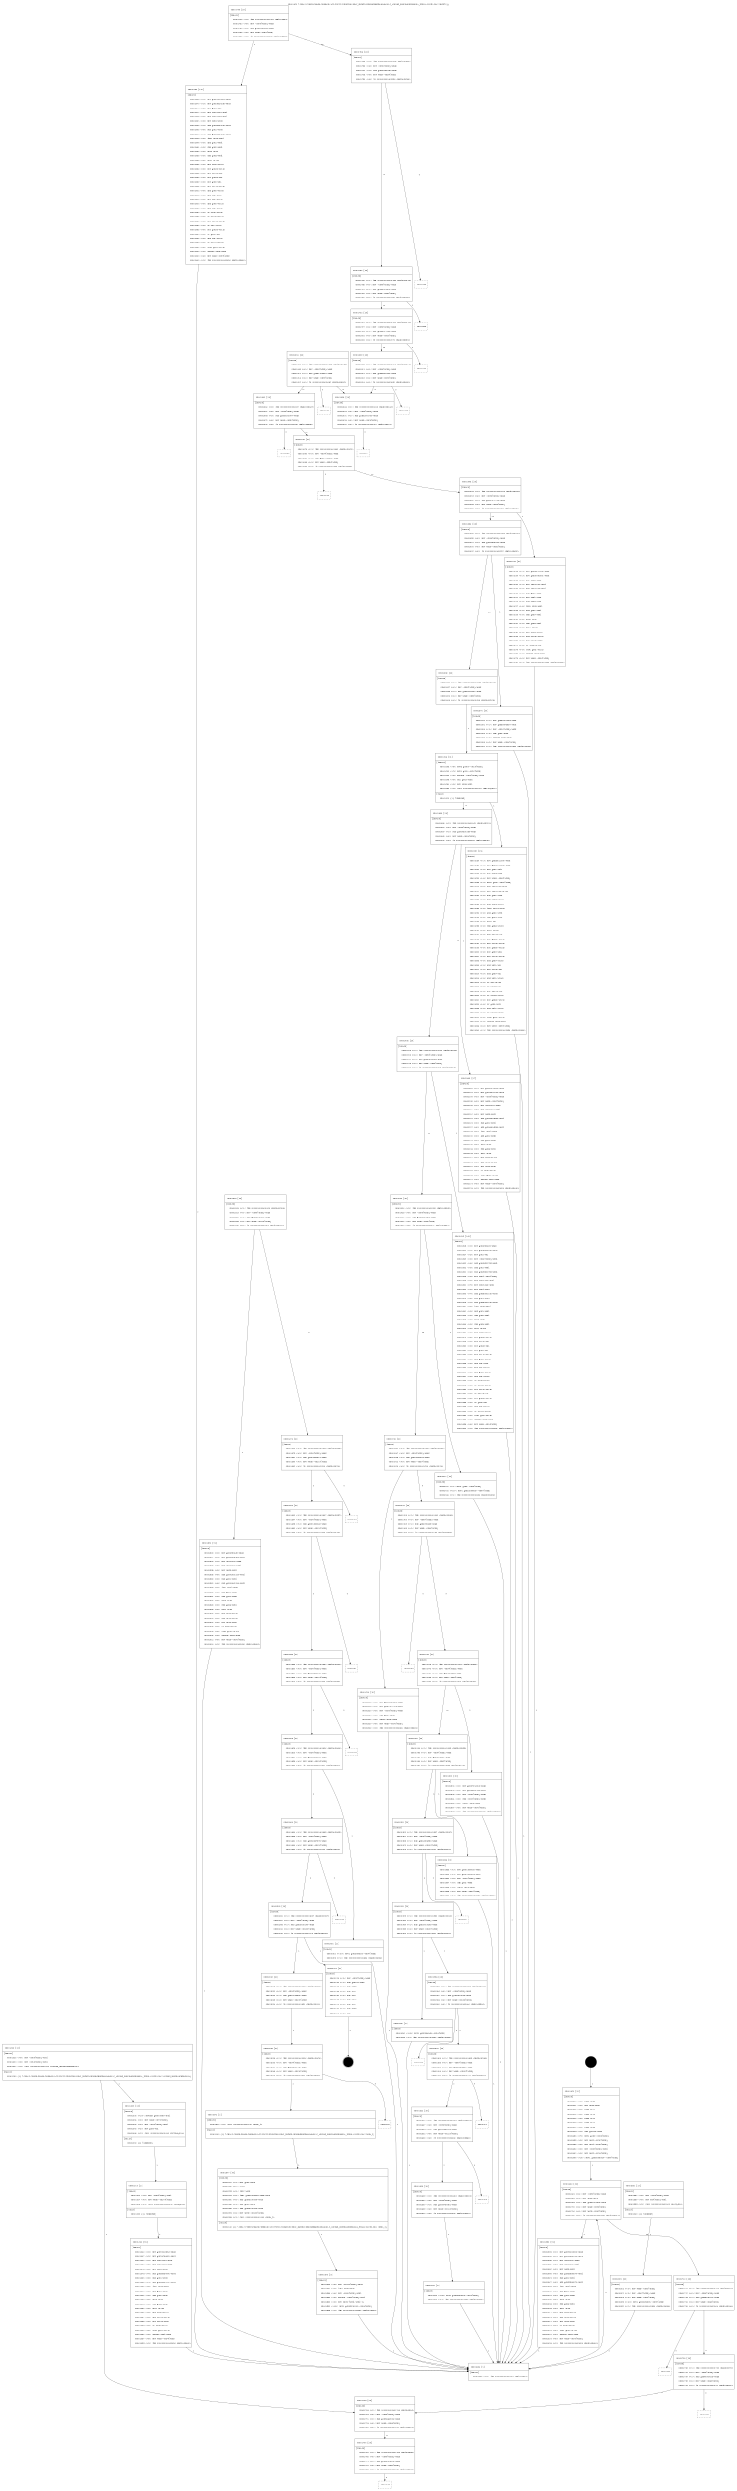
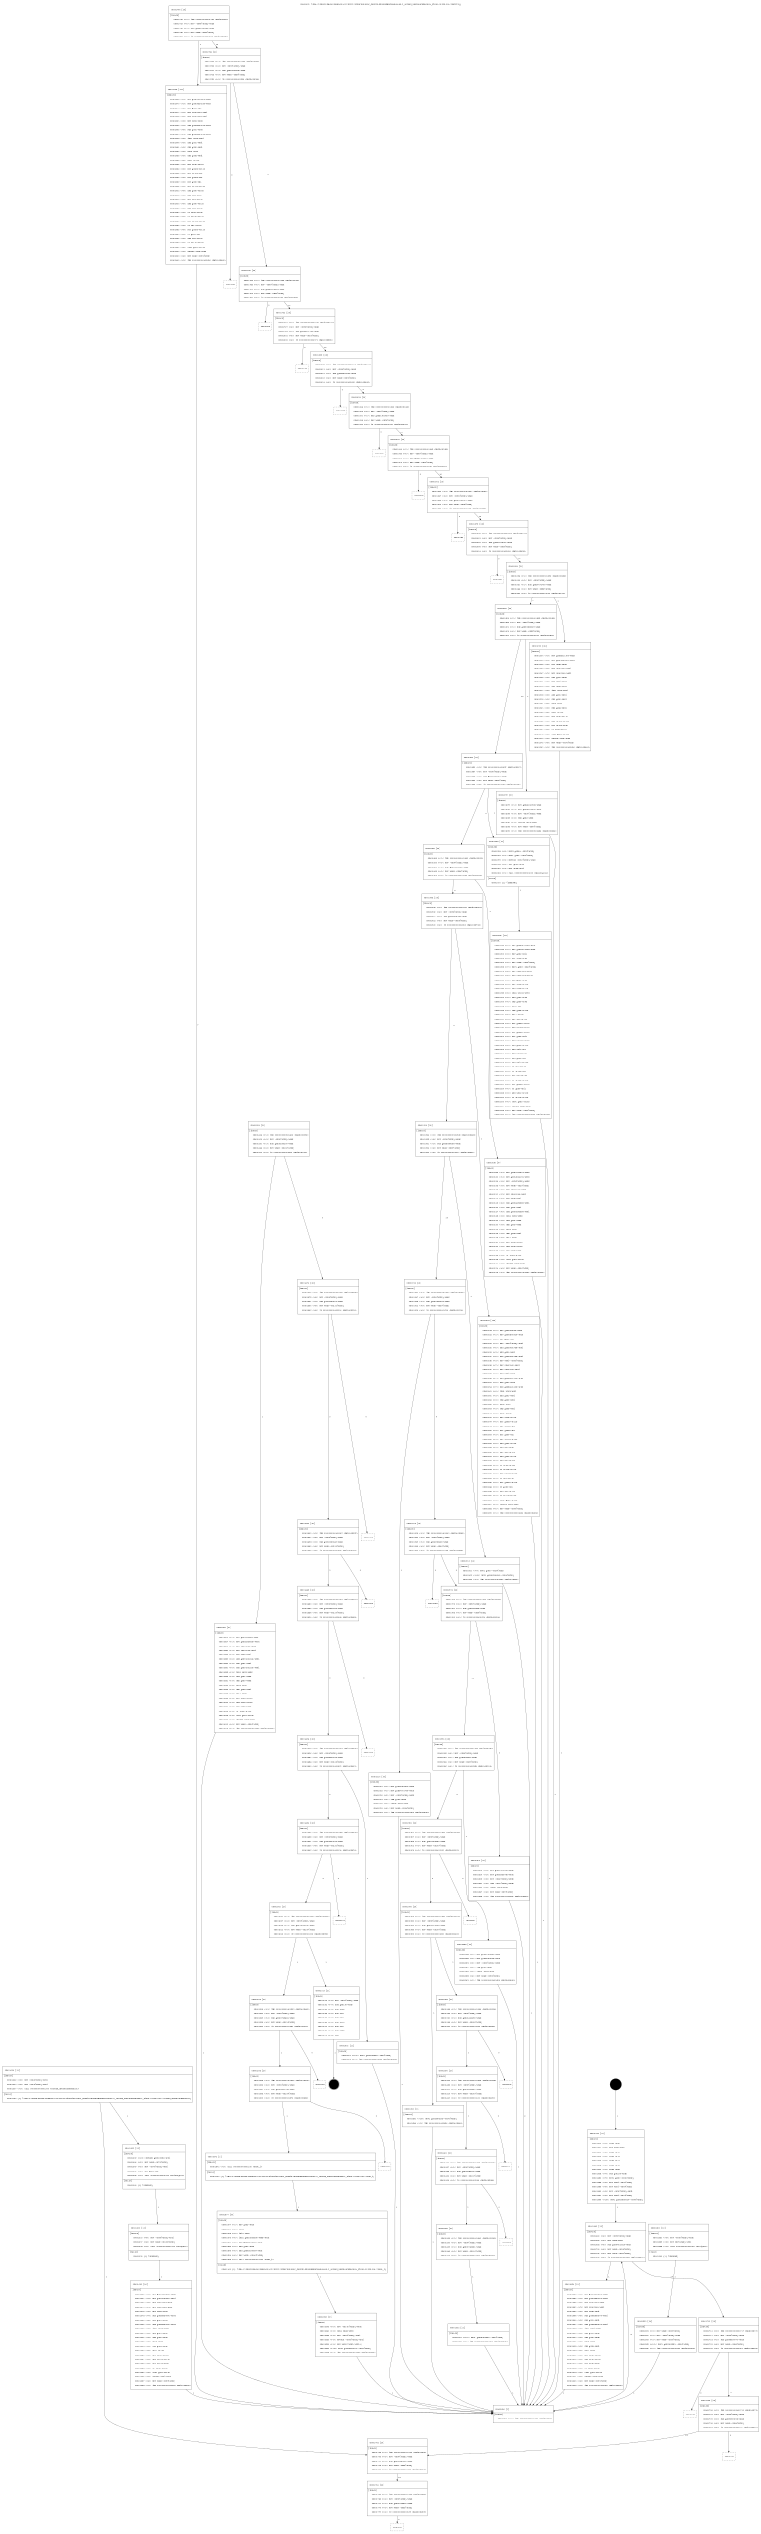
edge "0x401846 [28]" -> "0x40182a [28]": reversed
edge "0x401c8a [31]" -> "0x4018ee [28]": now "0x4018d2 [28]" -> "0x4018ee [28]"
node "0x401fd1": added
